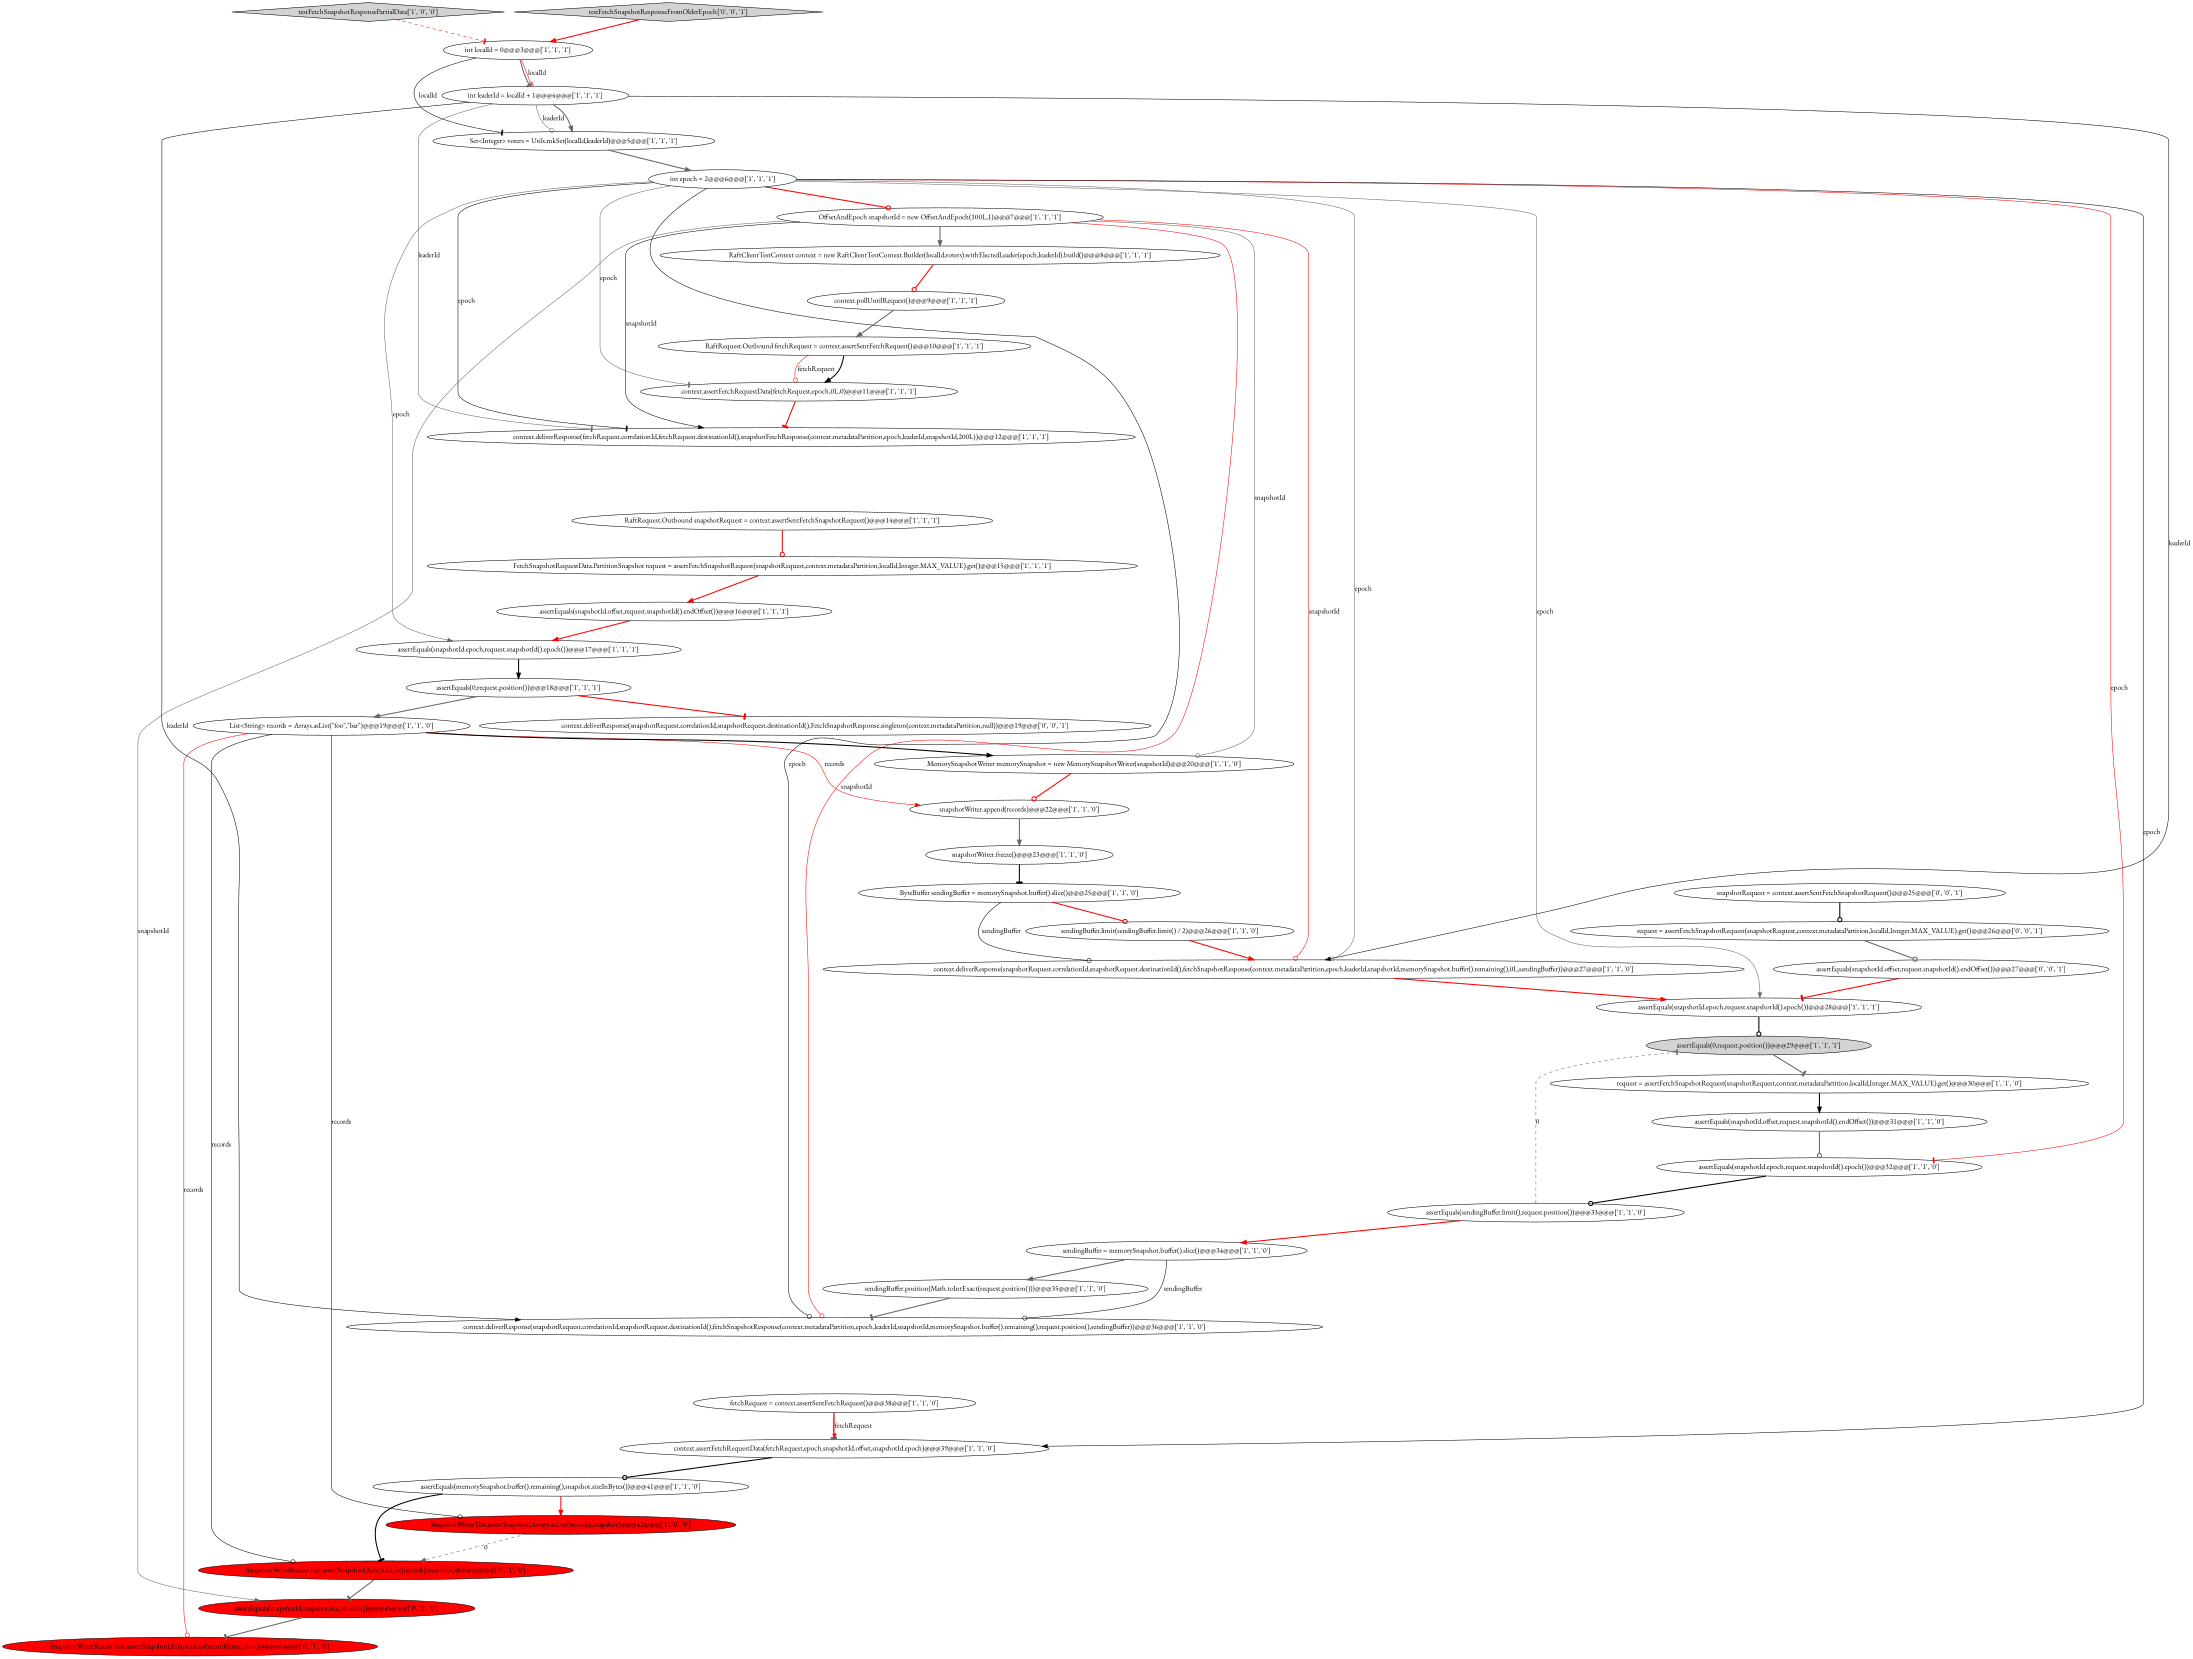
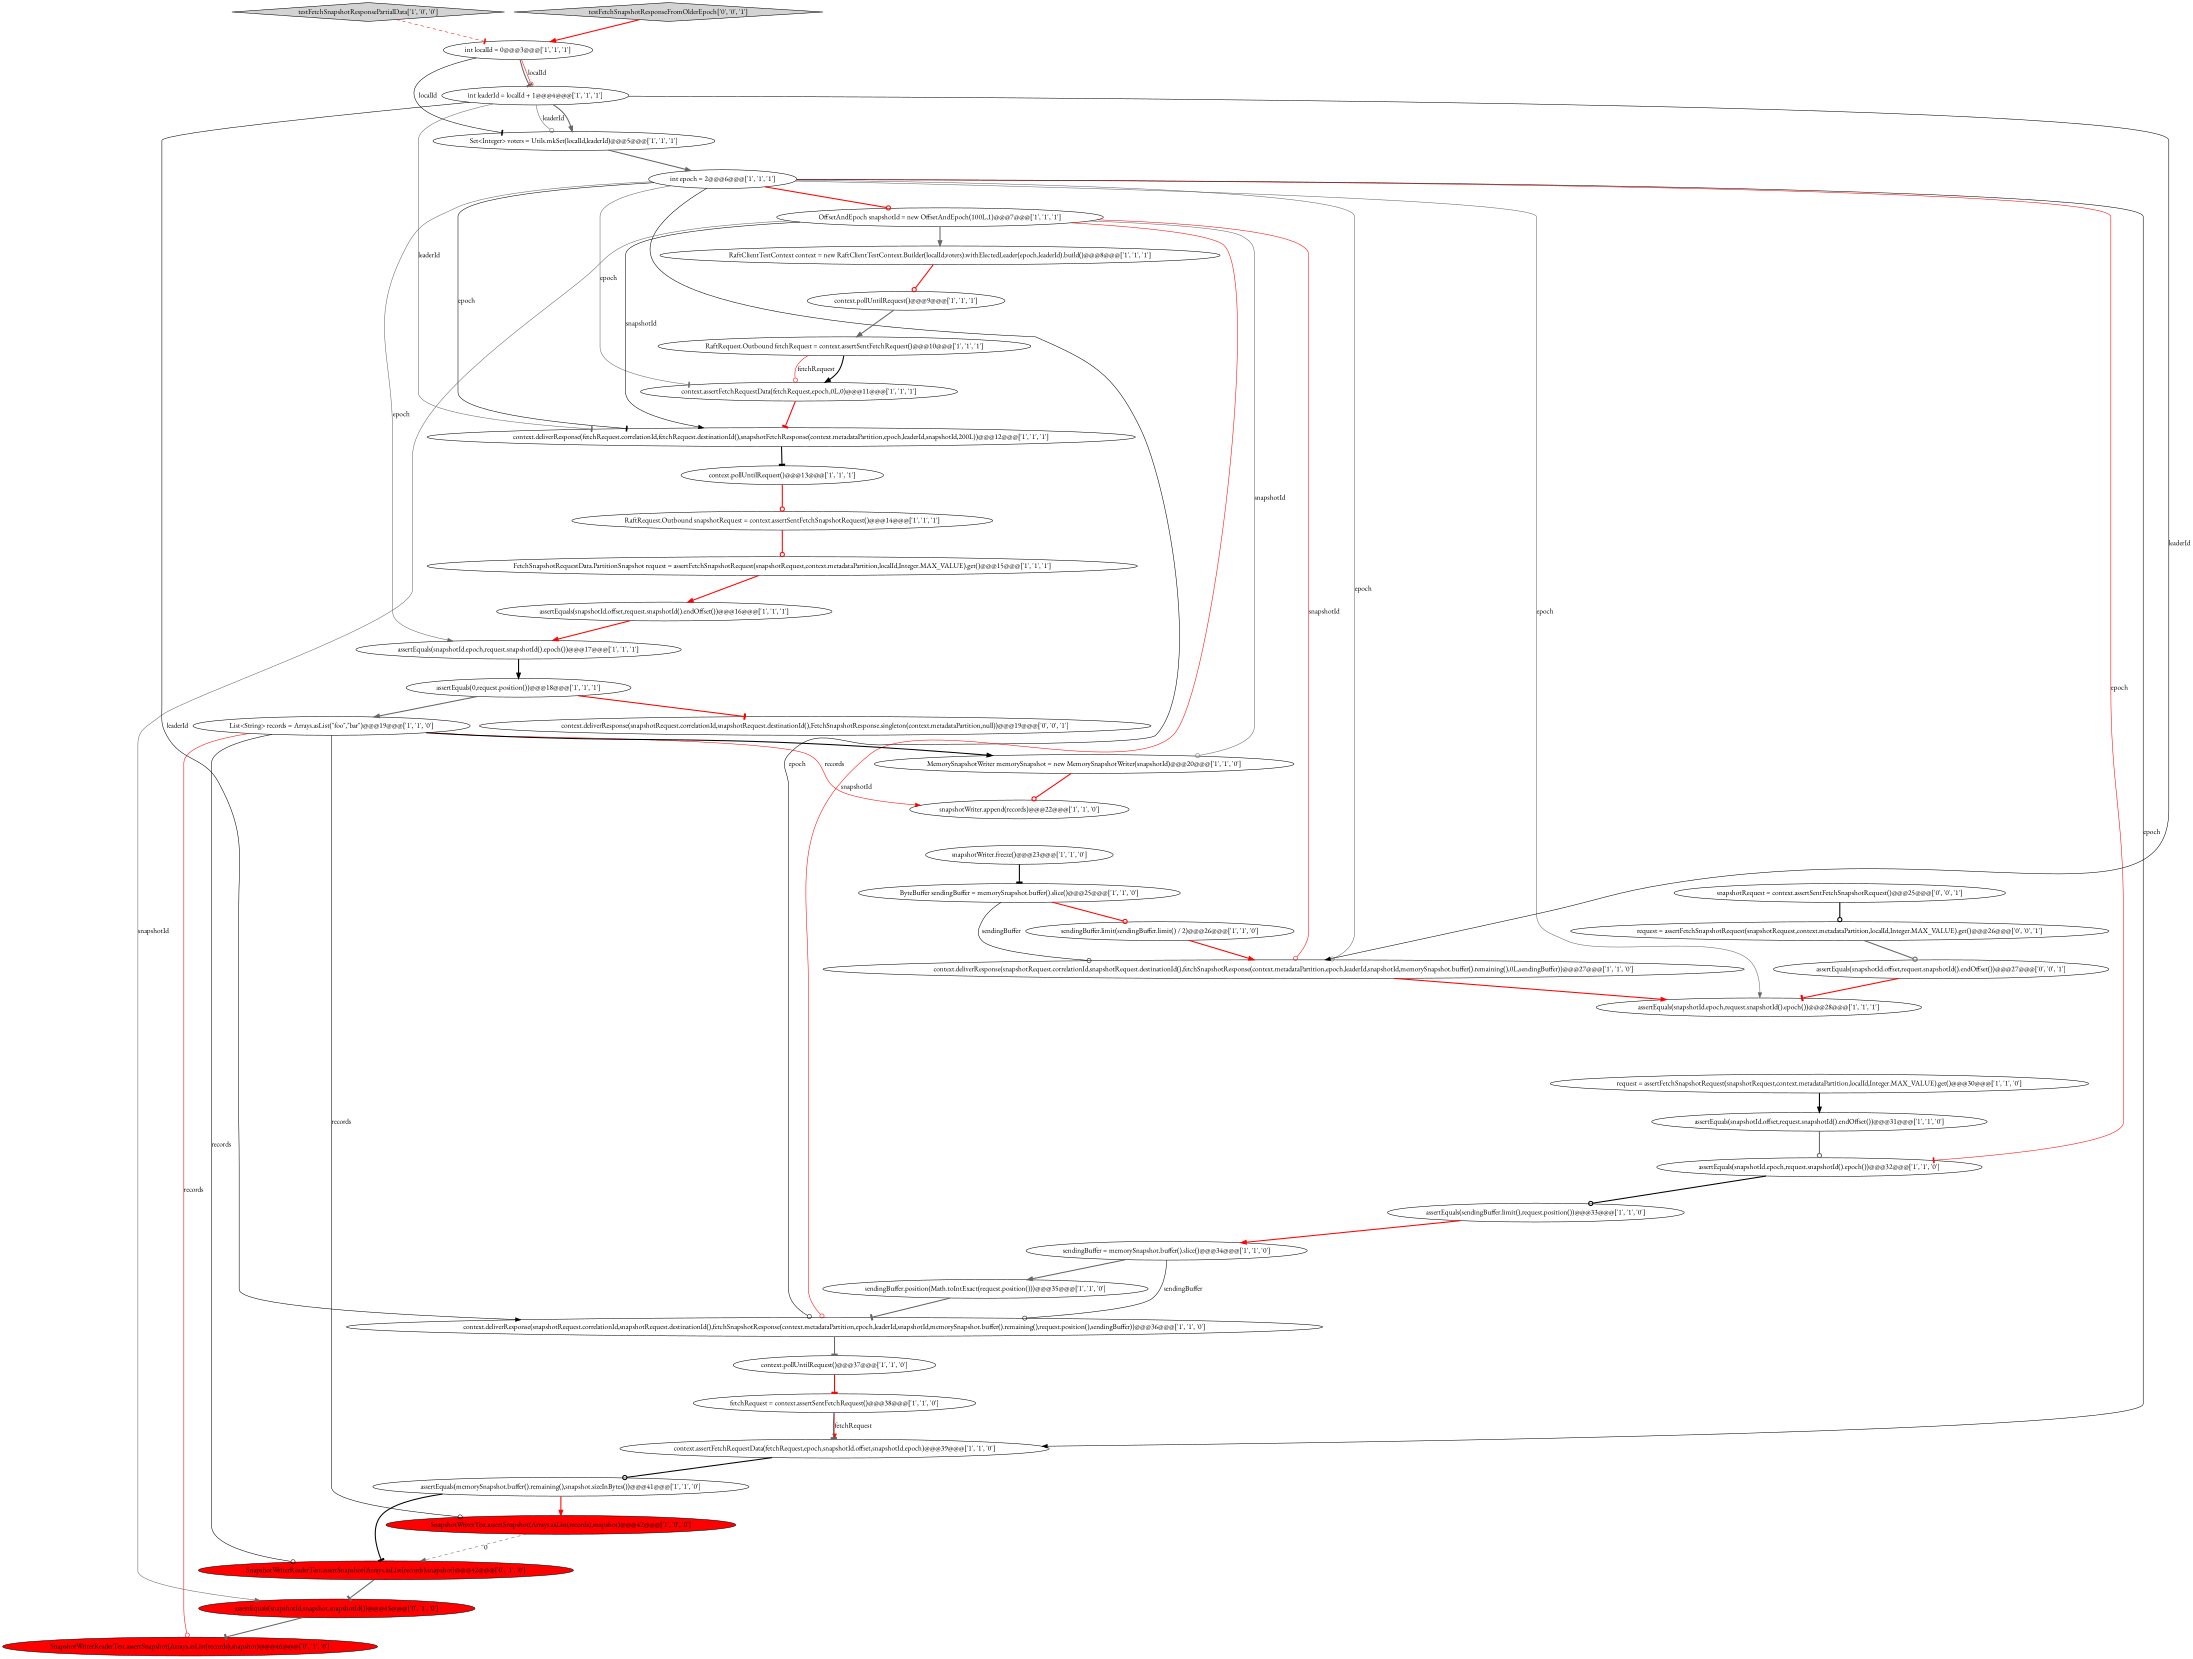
node "context.pollUntilRequest()@@@13@@@['1', '1', '1']": added
edge "snapshotWriter.append(records)@@@22@@@['1', '1', '0']" -> "snapshotWriter.freeze()@@@23@@@['1', '1', '0']": removed
node "assertEquals(0,request.position())@@@29@@@['1', '1', '1']": removed
node "context.pollUntilRequest()@@@37@@@['1', '1', '0']": added
